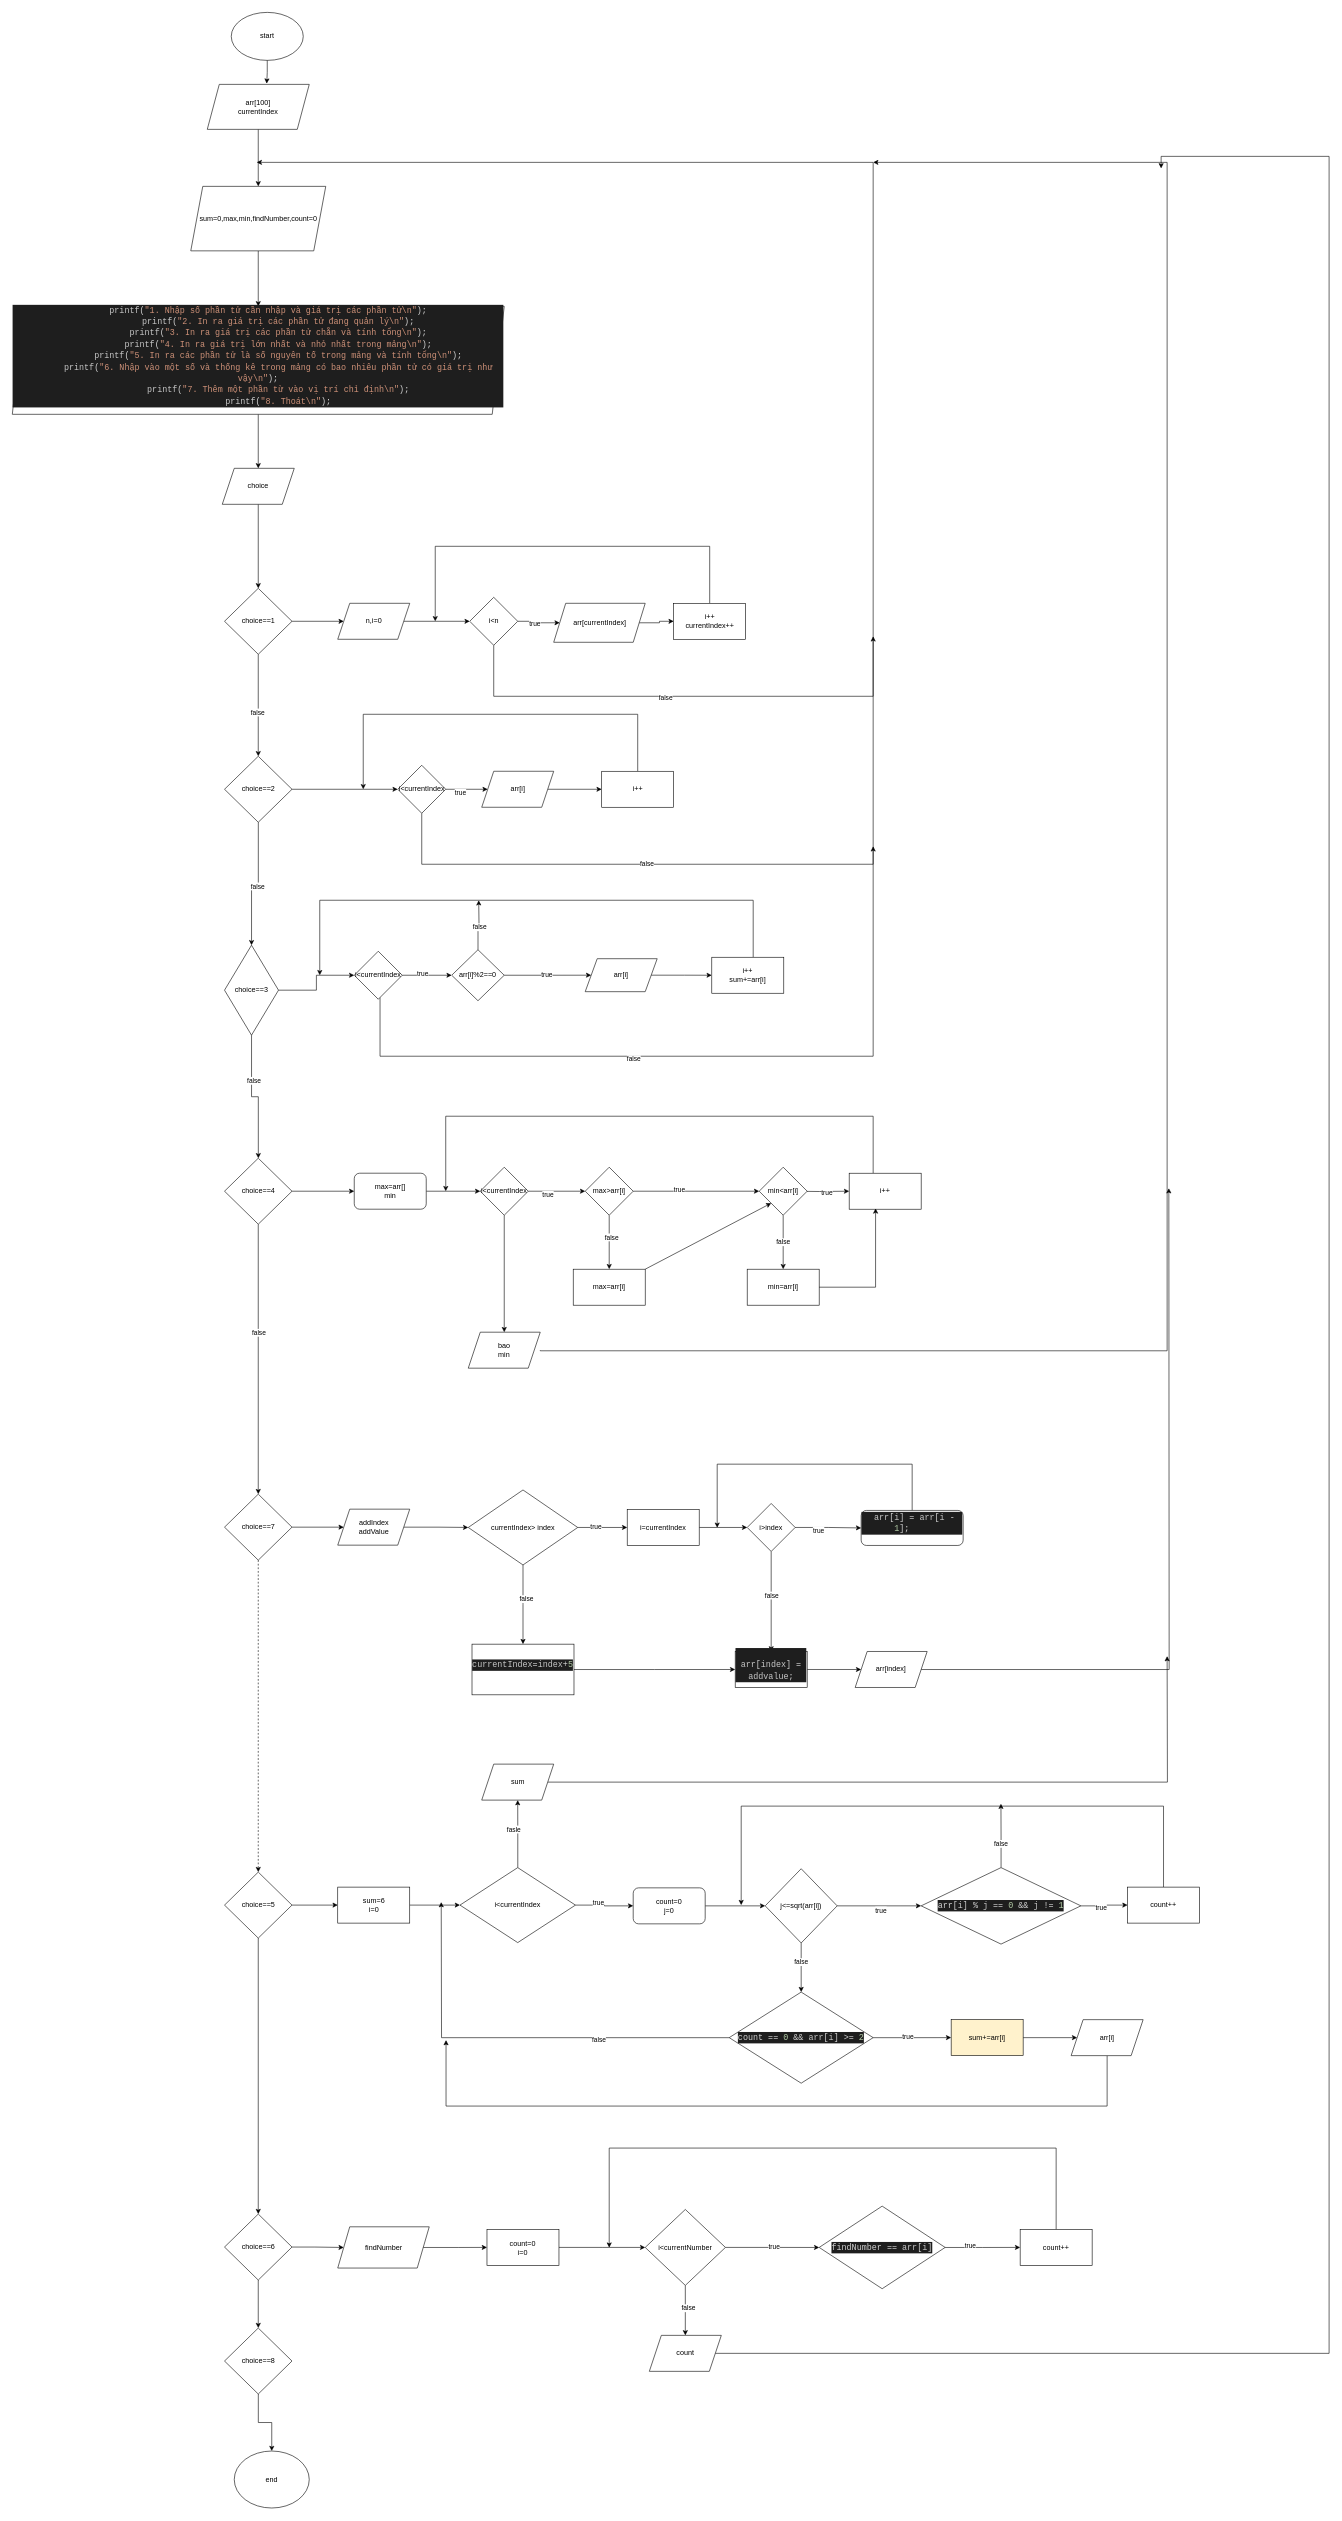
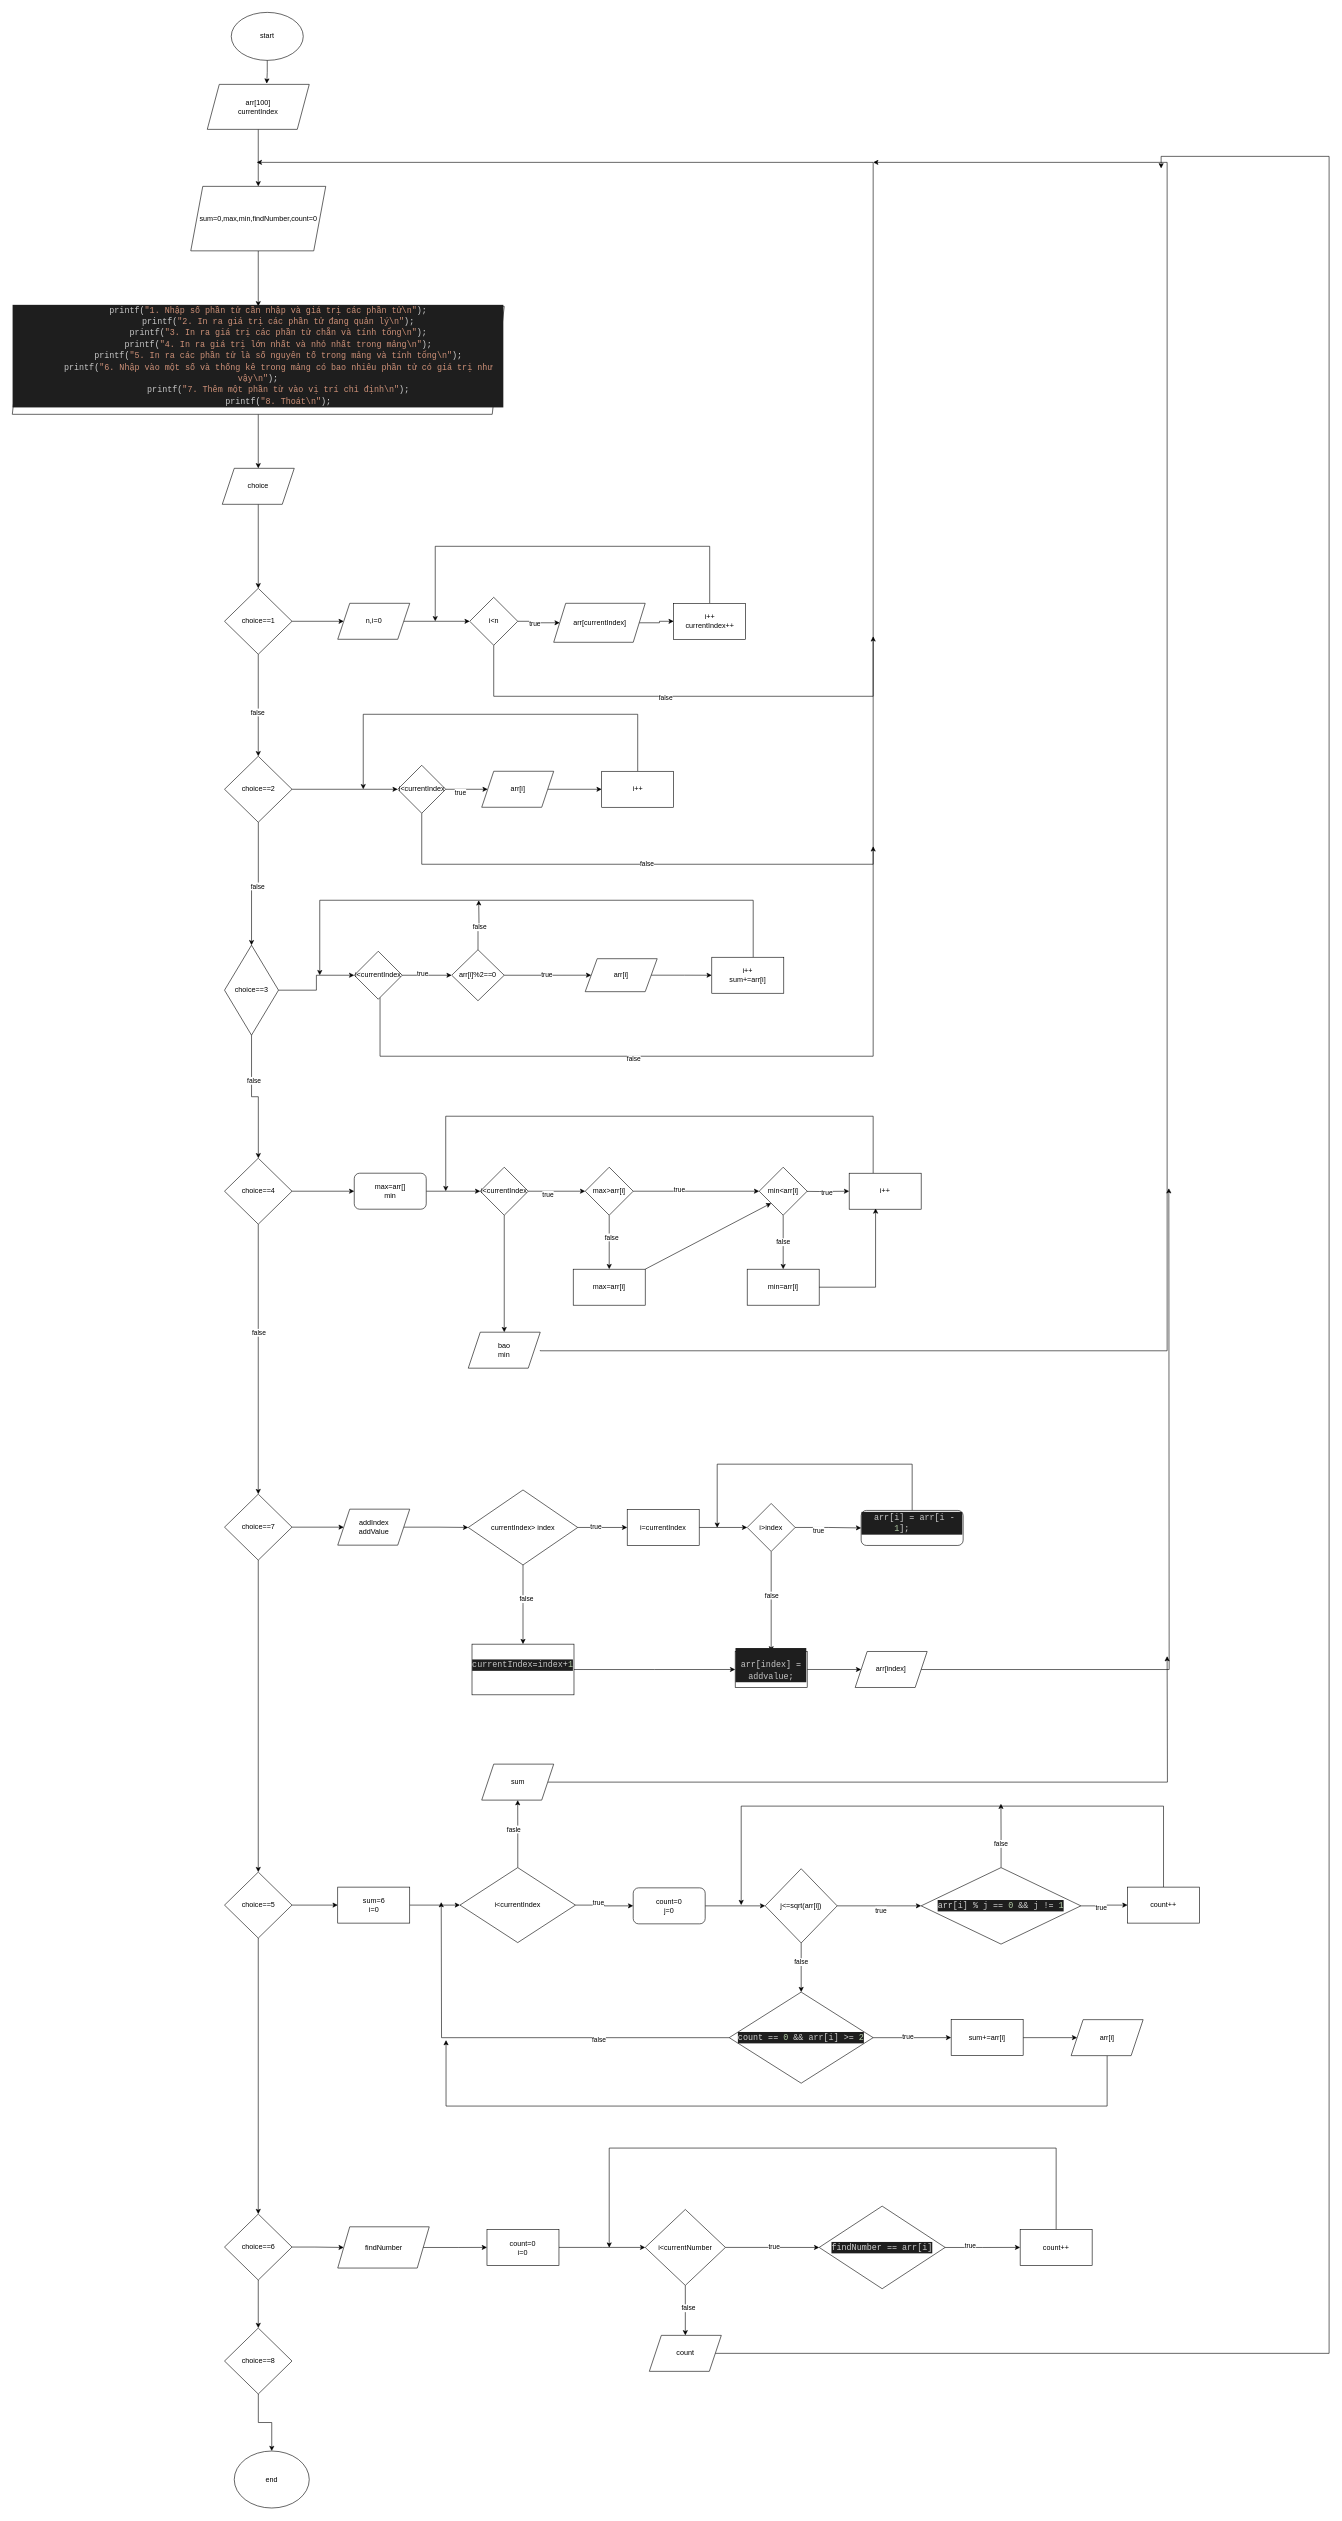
node "currentIndex=index+5": label "currentIndex=index+5" -> "currentIndex=index+1"
edge "choice==7" -> "choice==5": style dashed -> solid
node "sum+=arr[i]": fillcolor #fff2cc -> #ffffff
